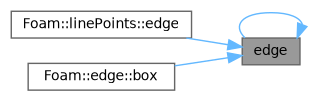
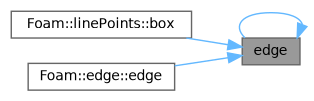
node "Foam::linePoints::edge": label "Foam::linePoints::edge" -> "Foam::linePoints::box"
node "Foam::edge::box": label "Foam::edge::box" -> "Foam::edge::edge"
